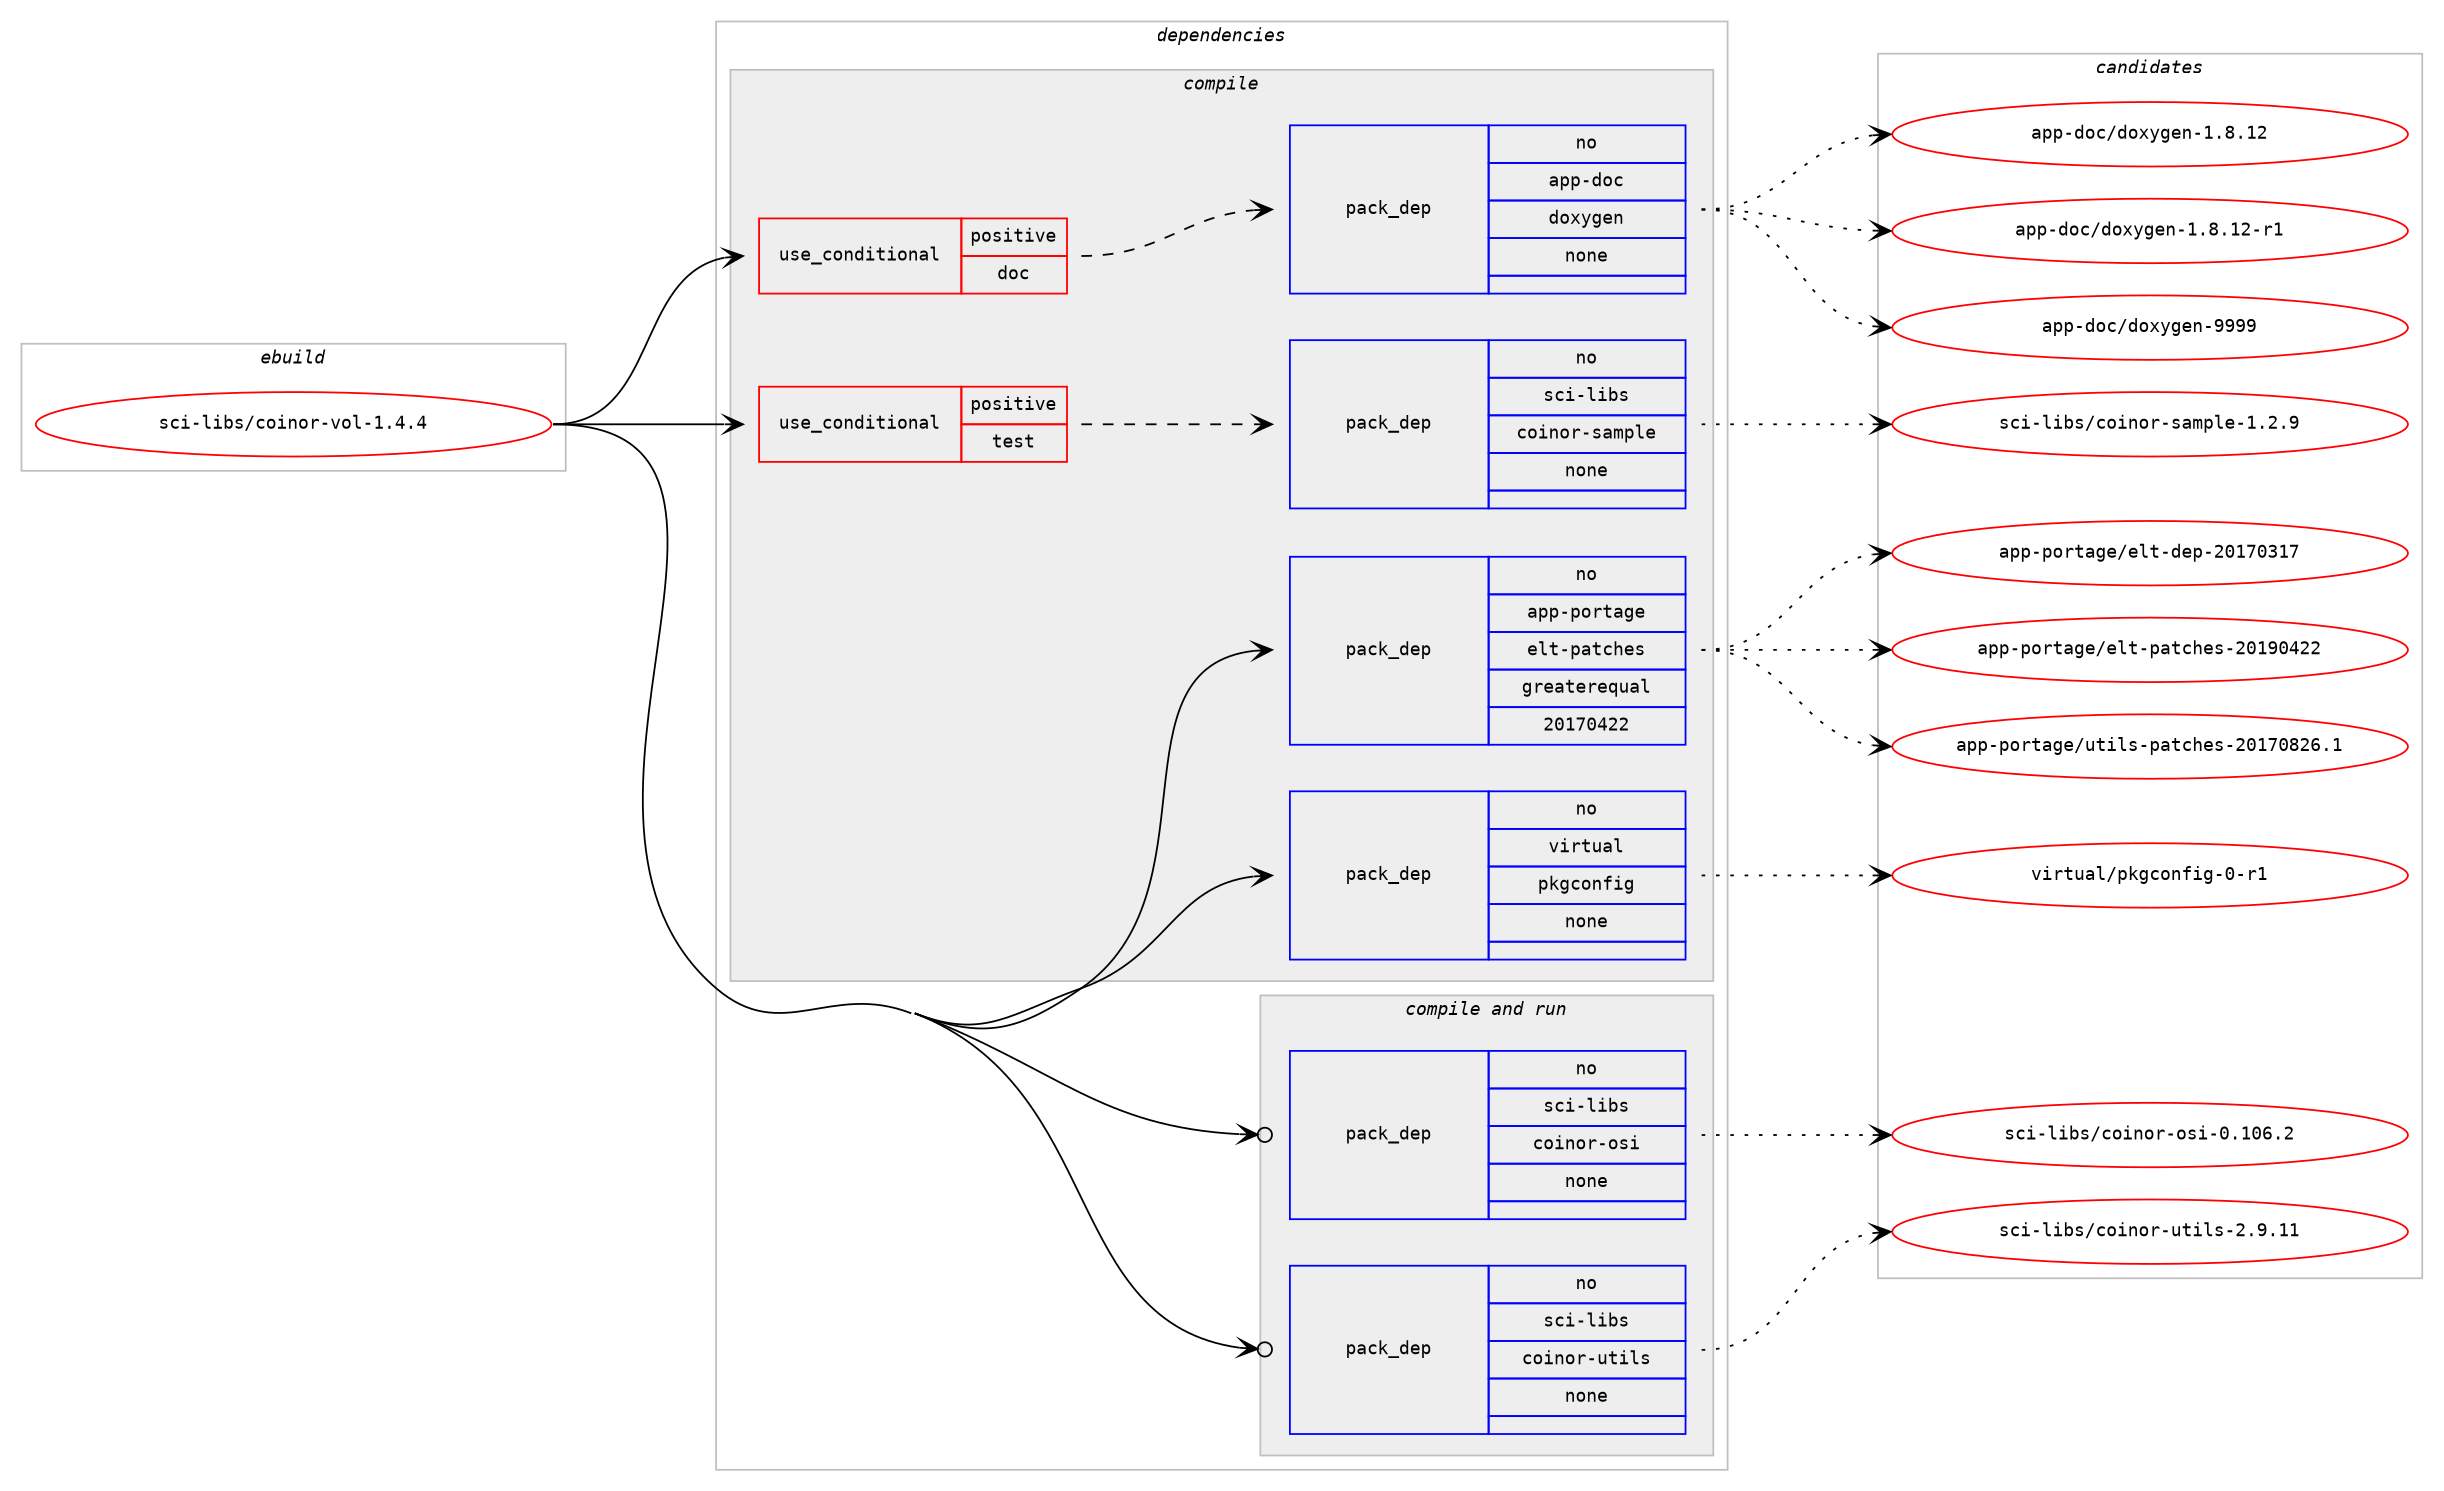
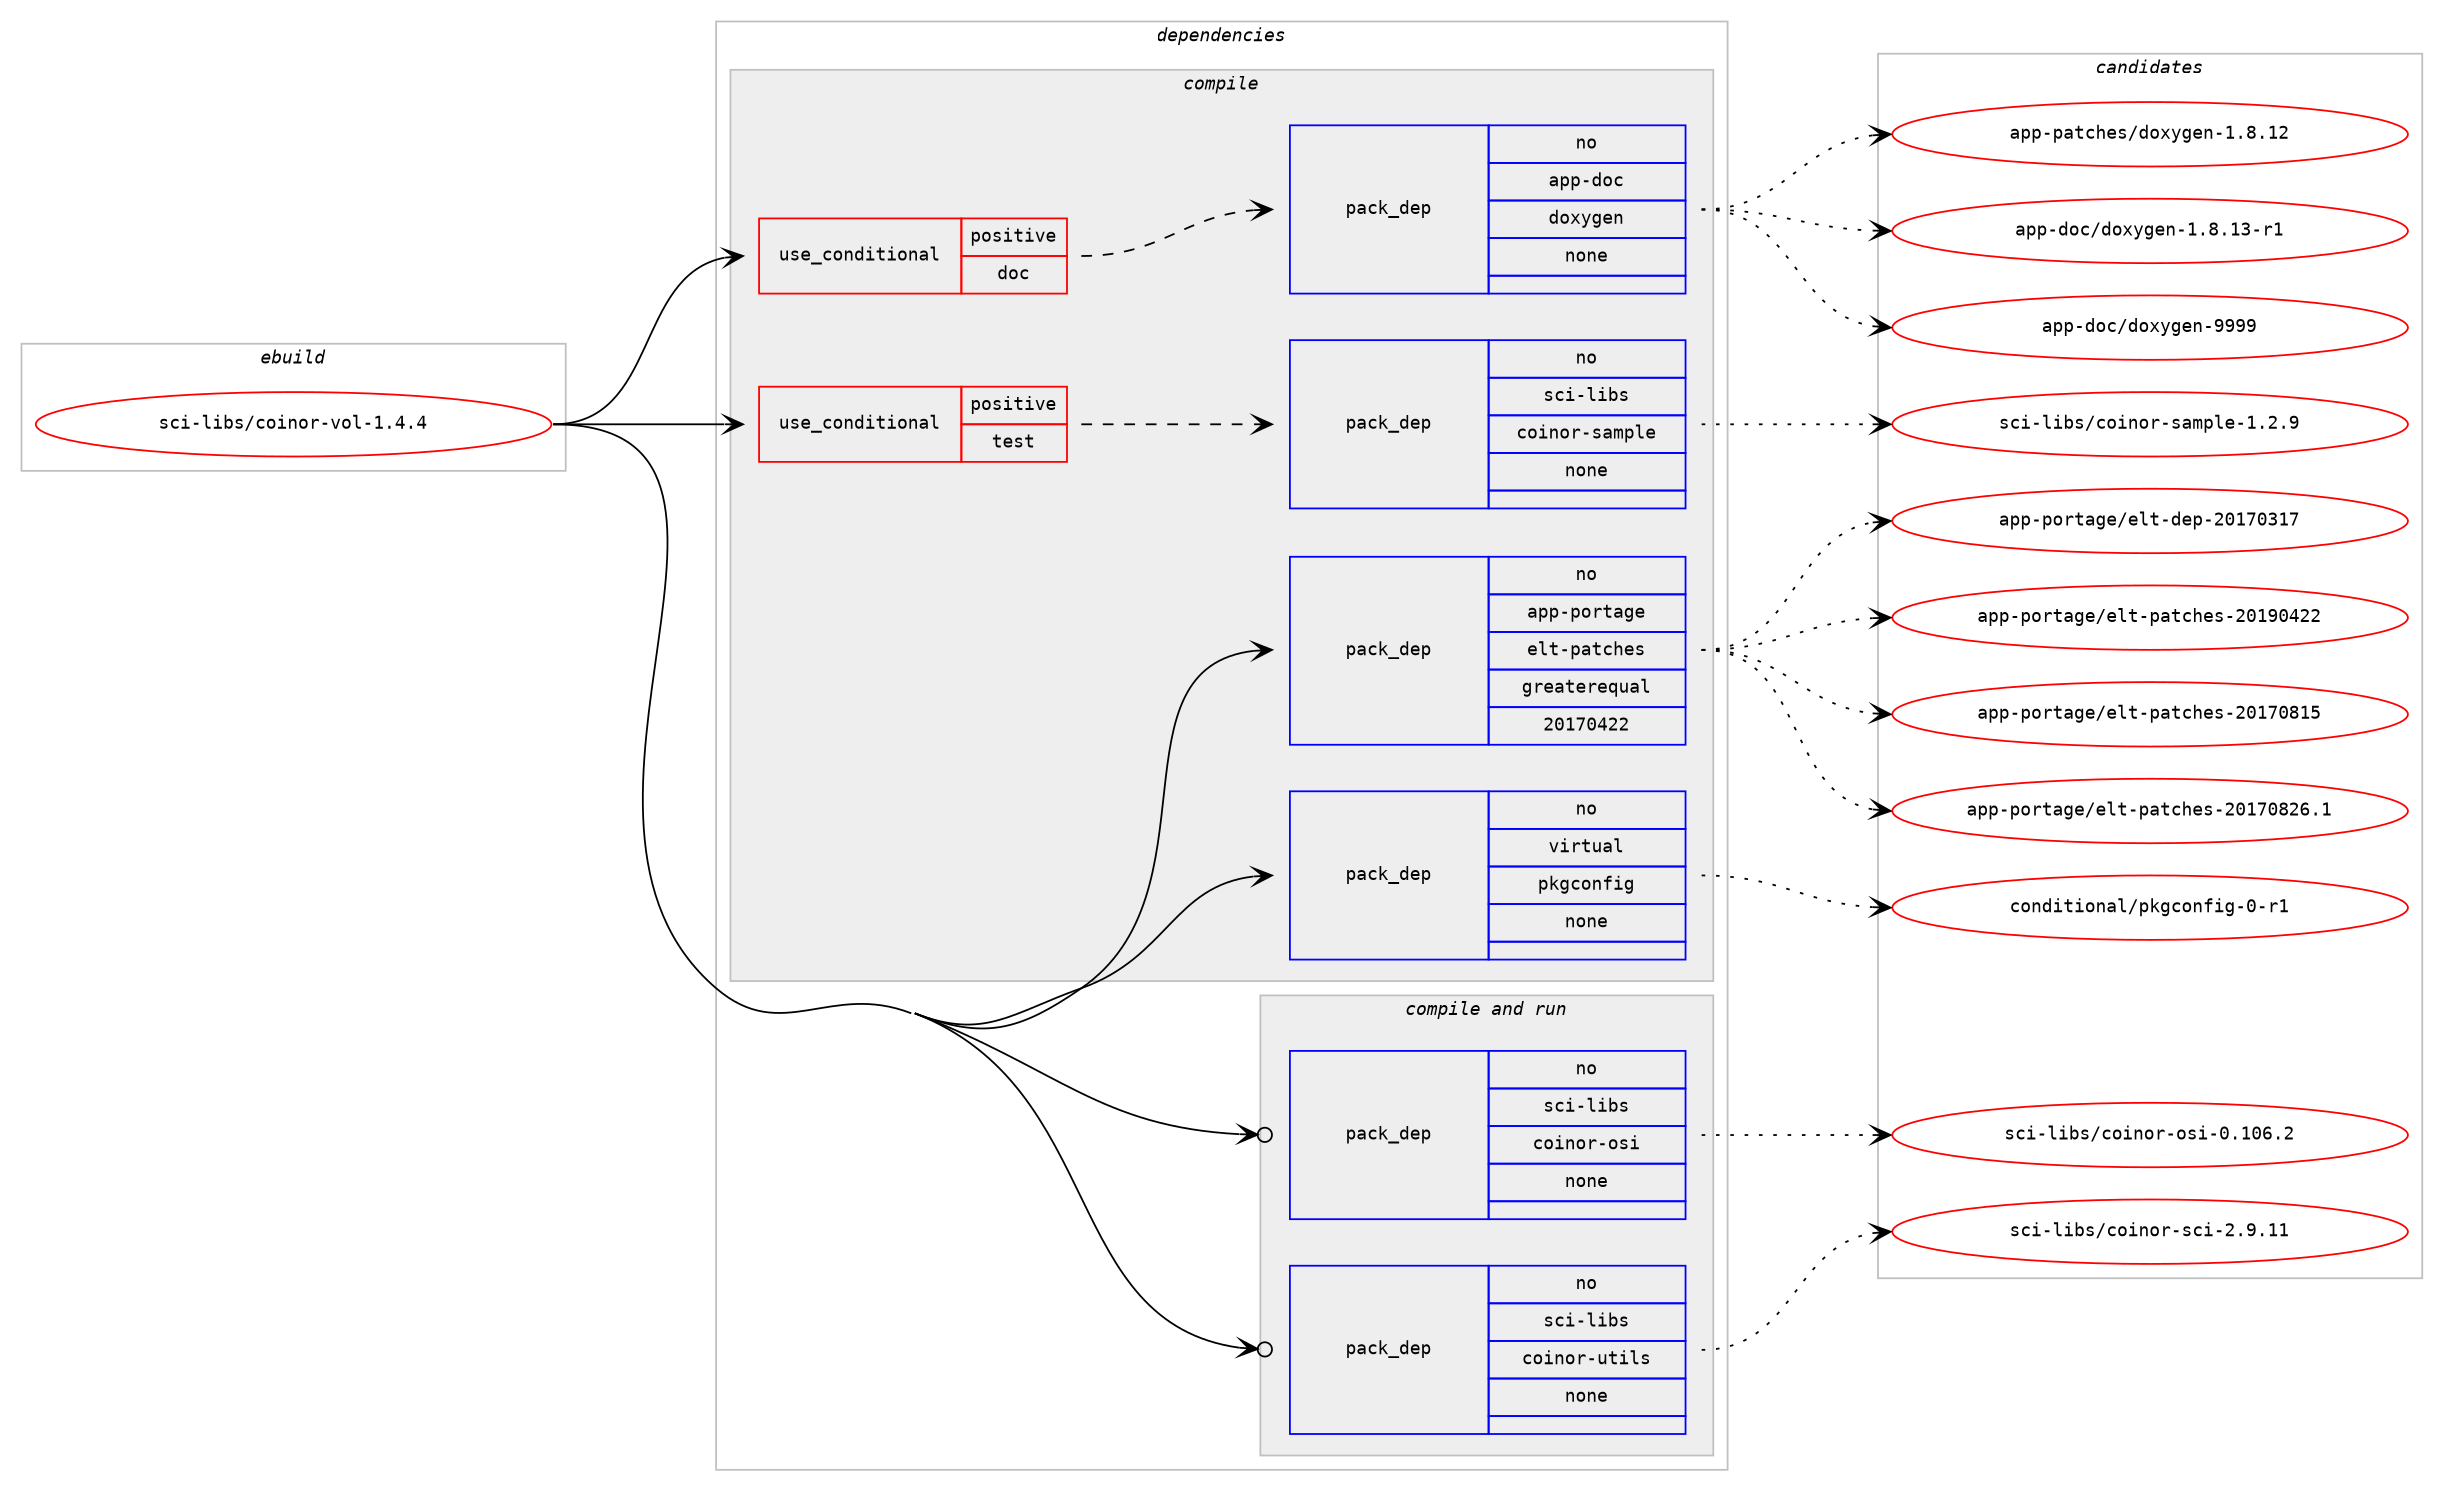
node "app-doc/doxygen-1.8.12": label "app-doc/doxygen-1.8.12" -> "app-patches/doxygen-1.8.12"
node "app-doc/doxygen-1.8.12-r1": label "app-doc/doxygen-1.8.12-r1" -> "app-doc/doxygen-1.8.13-r1"
node "app-portage/elt-patches-20170815": added
node "app-portage/utils-patches-20170826.1": label "app-portage/utils-patches-20170826.1" -> "app-portage/elt-patches-20170826.1"
node "virtual/pkgconfig-0-r1": label "virtual/pkgconfig-0-r1" -> "conditional/pkgconfig-0-r1"
node "sci-libs/coinor-utils-2.9.11": label "sci-libs/coinor-utils-2.9.11" -> "sci-libs/coinor-sci-2.9.11"
